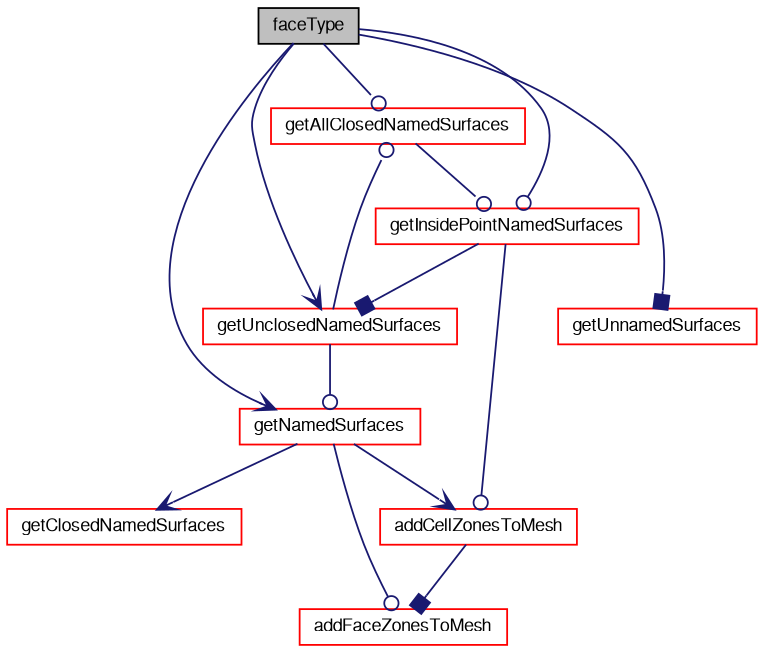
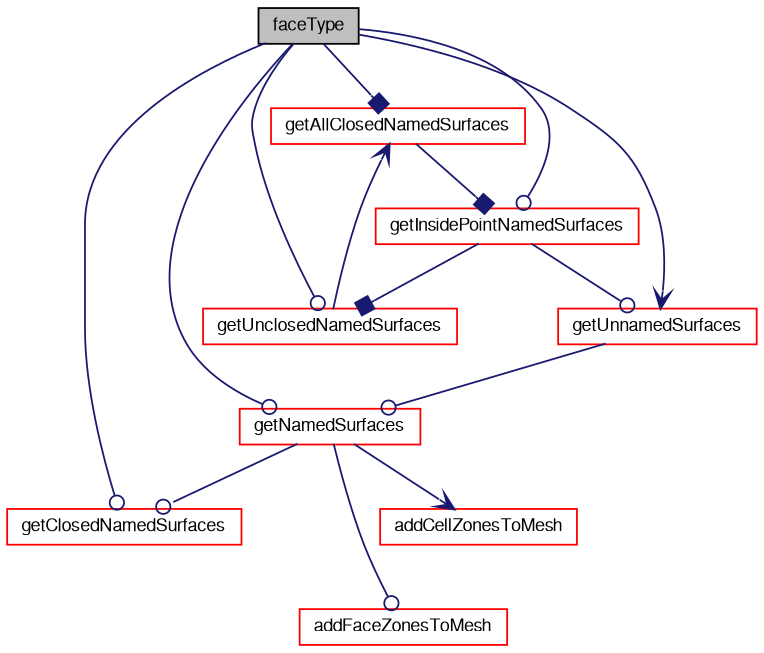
edge "faceType" -> "getAllClosedNamedSurfaces": arrowhead odot -> box
edge "faceType" -> "getUnnamedSurfaces": arrowhead box -> vee
edge "faceType" -> "getUnclosedNamedSurfaces": arrowhead vee -> odot
edge "getAllClosedNamedSurfaces" -> "getInsidePointNamedSurfaces": arrowhead odot -> box
edge "faceType" -> "getClosedNamedSurfaces": added
edge "faceType" -> "getNamedSurfaces": arrowhead vee -> odot
edge "getUnclosedNamedSurfaces" -> "getAllClosedNamedSurfaces": arrowhead odot -> vee
edge "getUnclosedNamedSurfaces" -> "getNamedSurfaces": now "getUnnamedSurfaces" -> "getNamedSurfaces"
edge "getInsidePointNamedSurfaces" -> "addCellZonesToMesh": now "getInsidePointNamedSurfaces" -> "getUnnamedSurfaces"
edge "getNamedSurfaces" -> "getClosedNamedSurfaces": arrowhead vee -> odot
edge "addCellZonesToMesh" -> "addFaceZonesToMesh": removed
